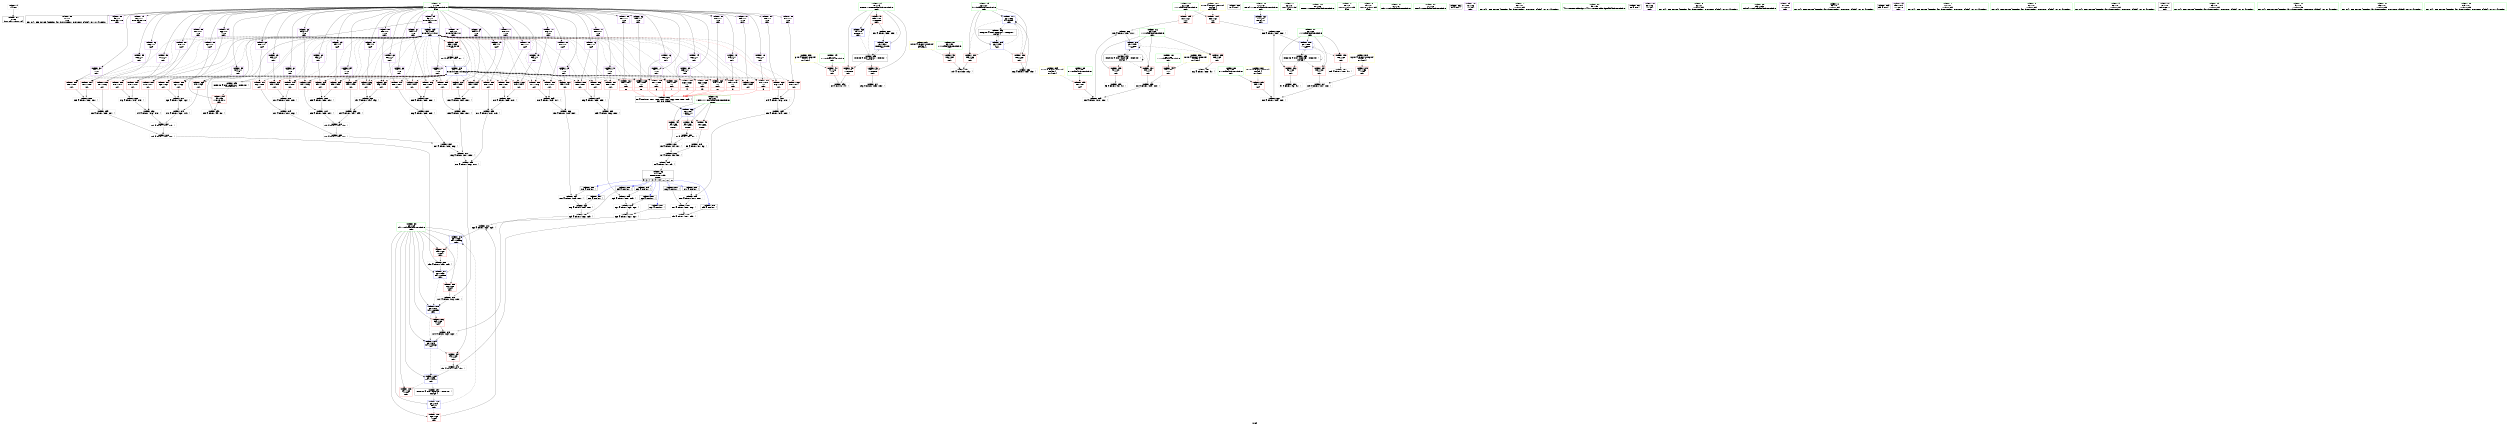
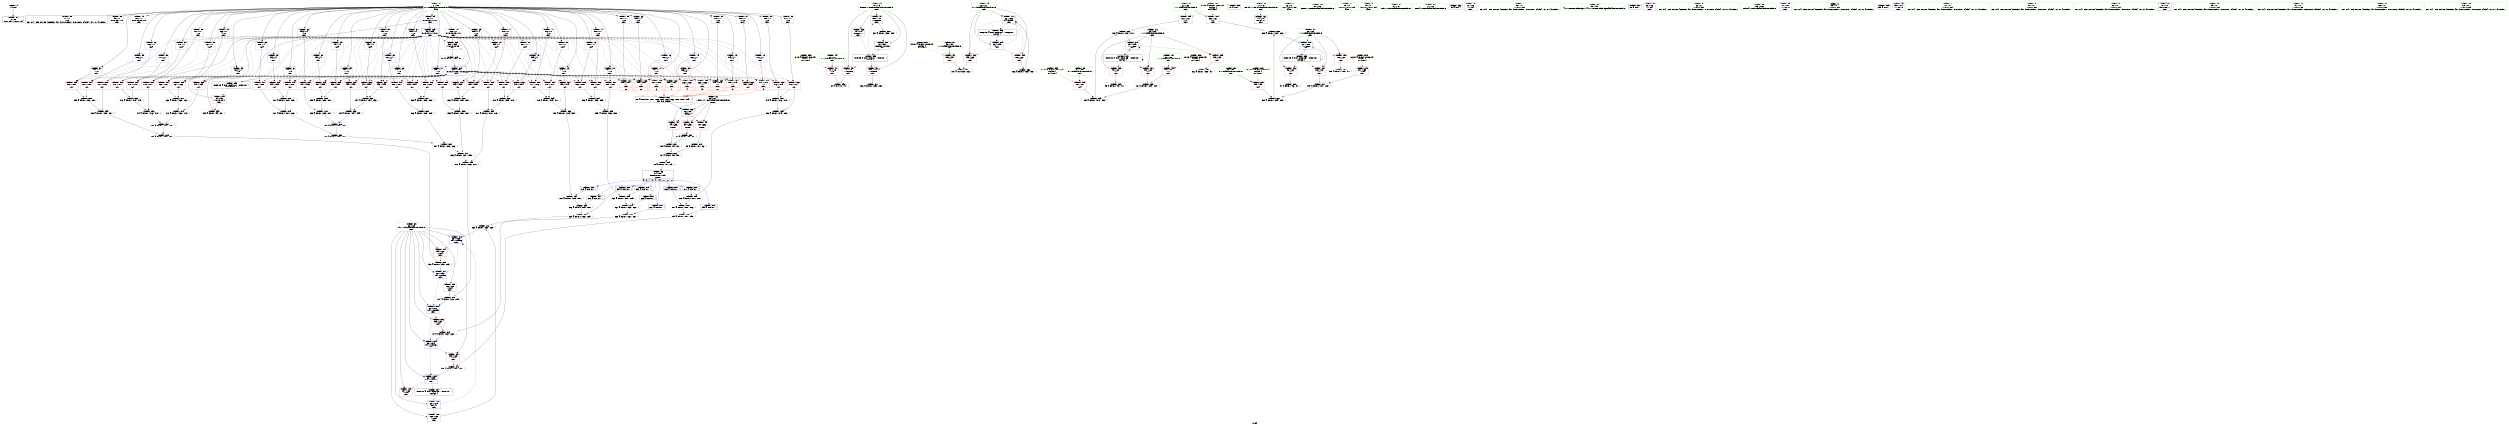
edge "NodeID: 286" -> "NodeID: 241": color black -> blue
